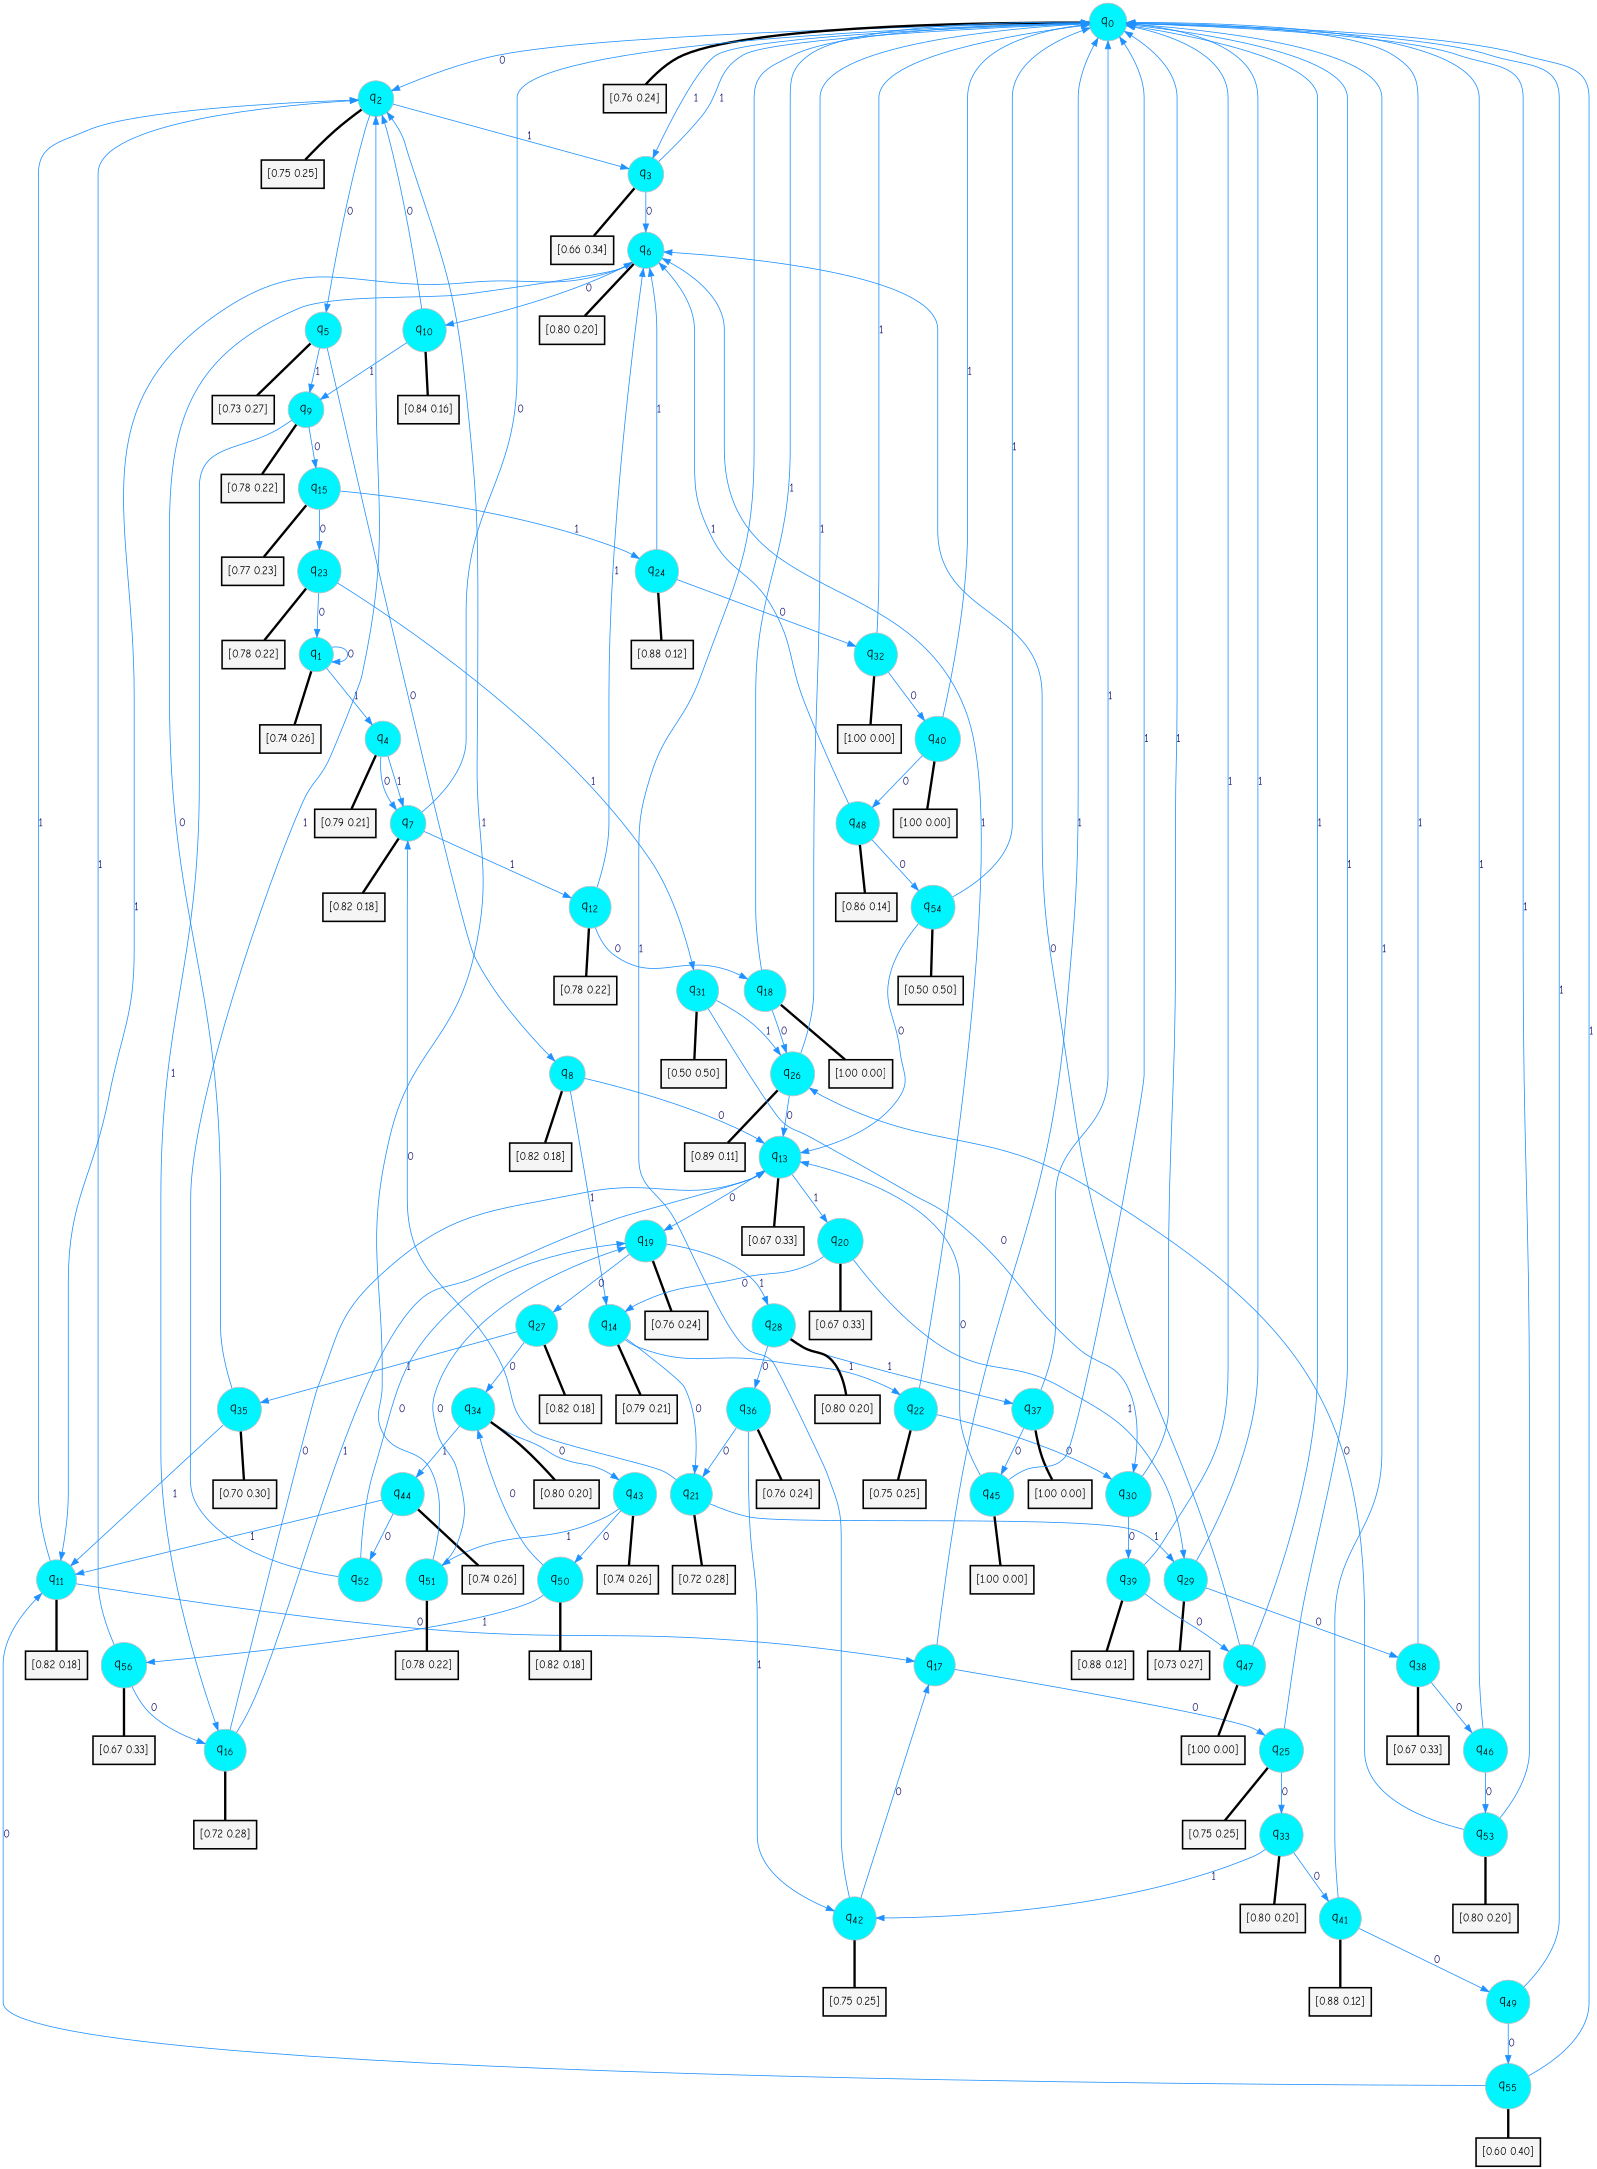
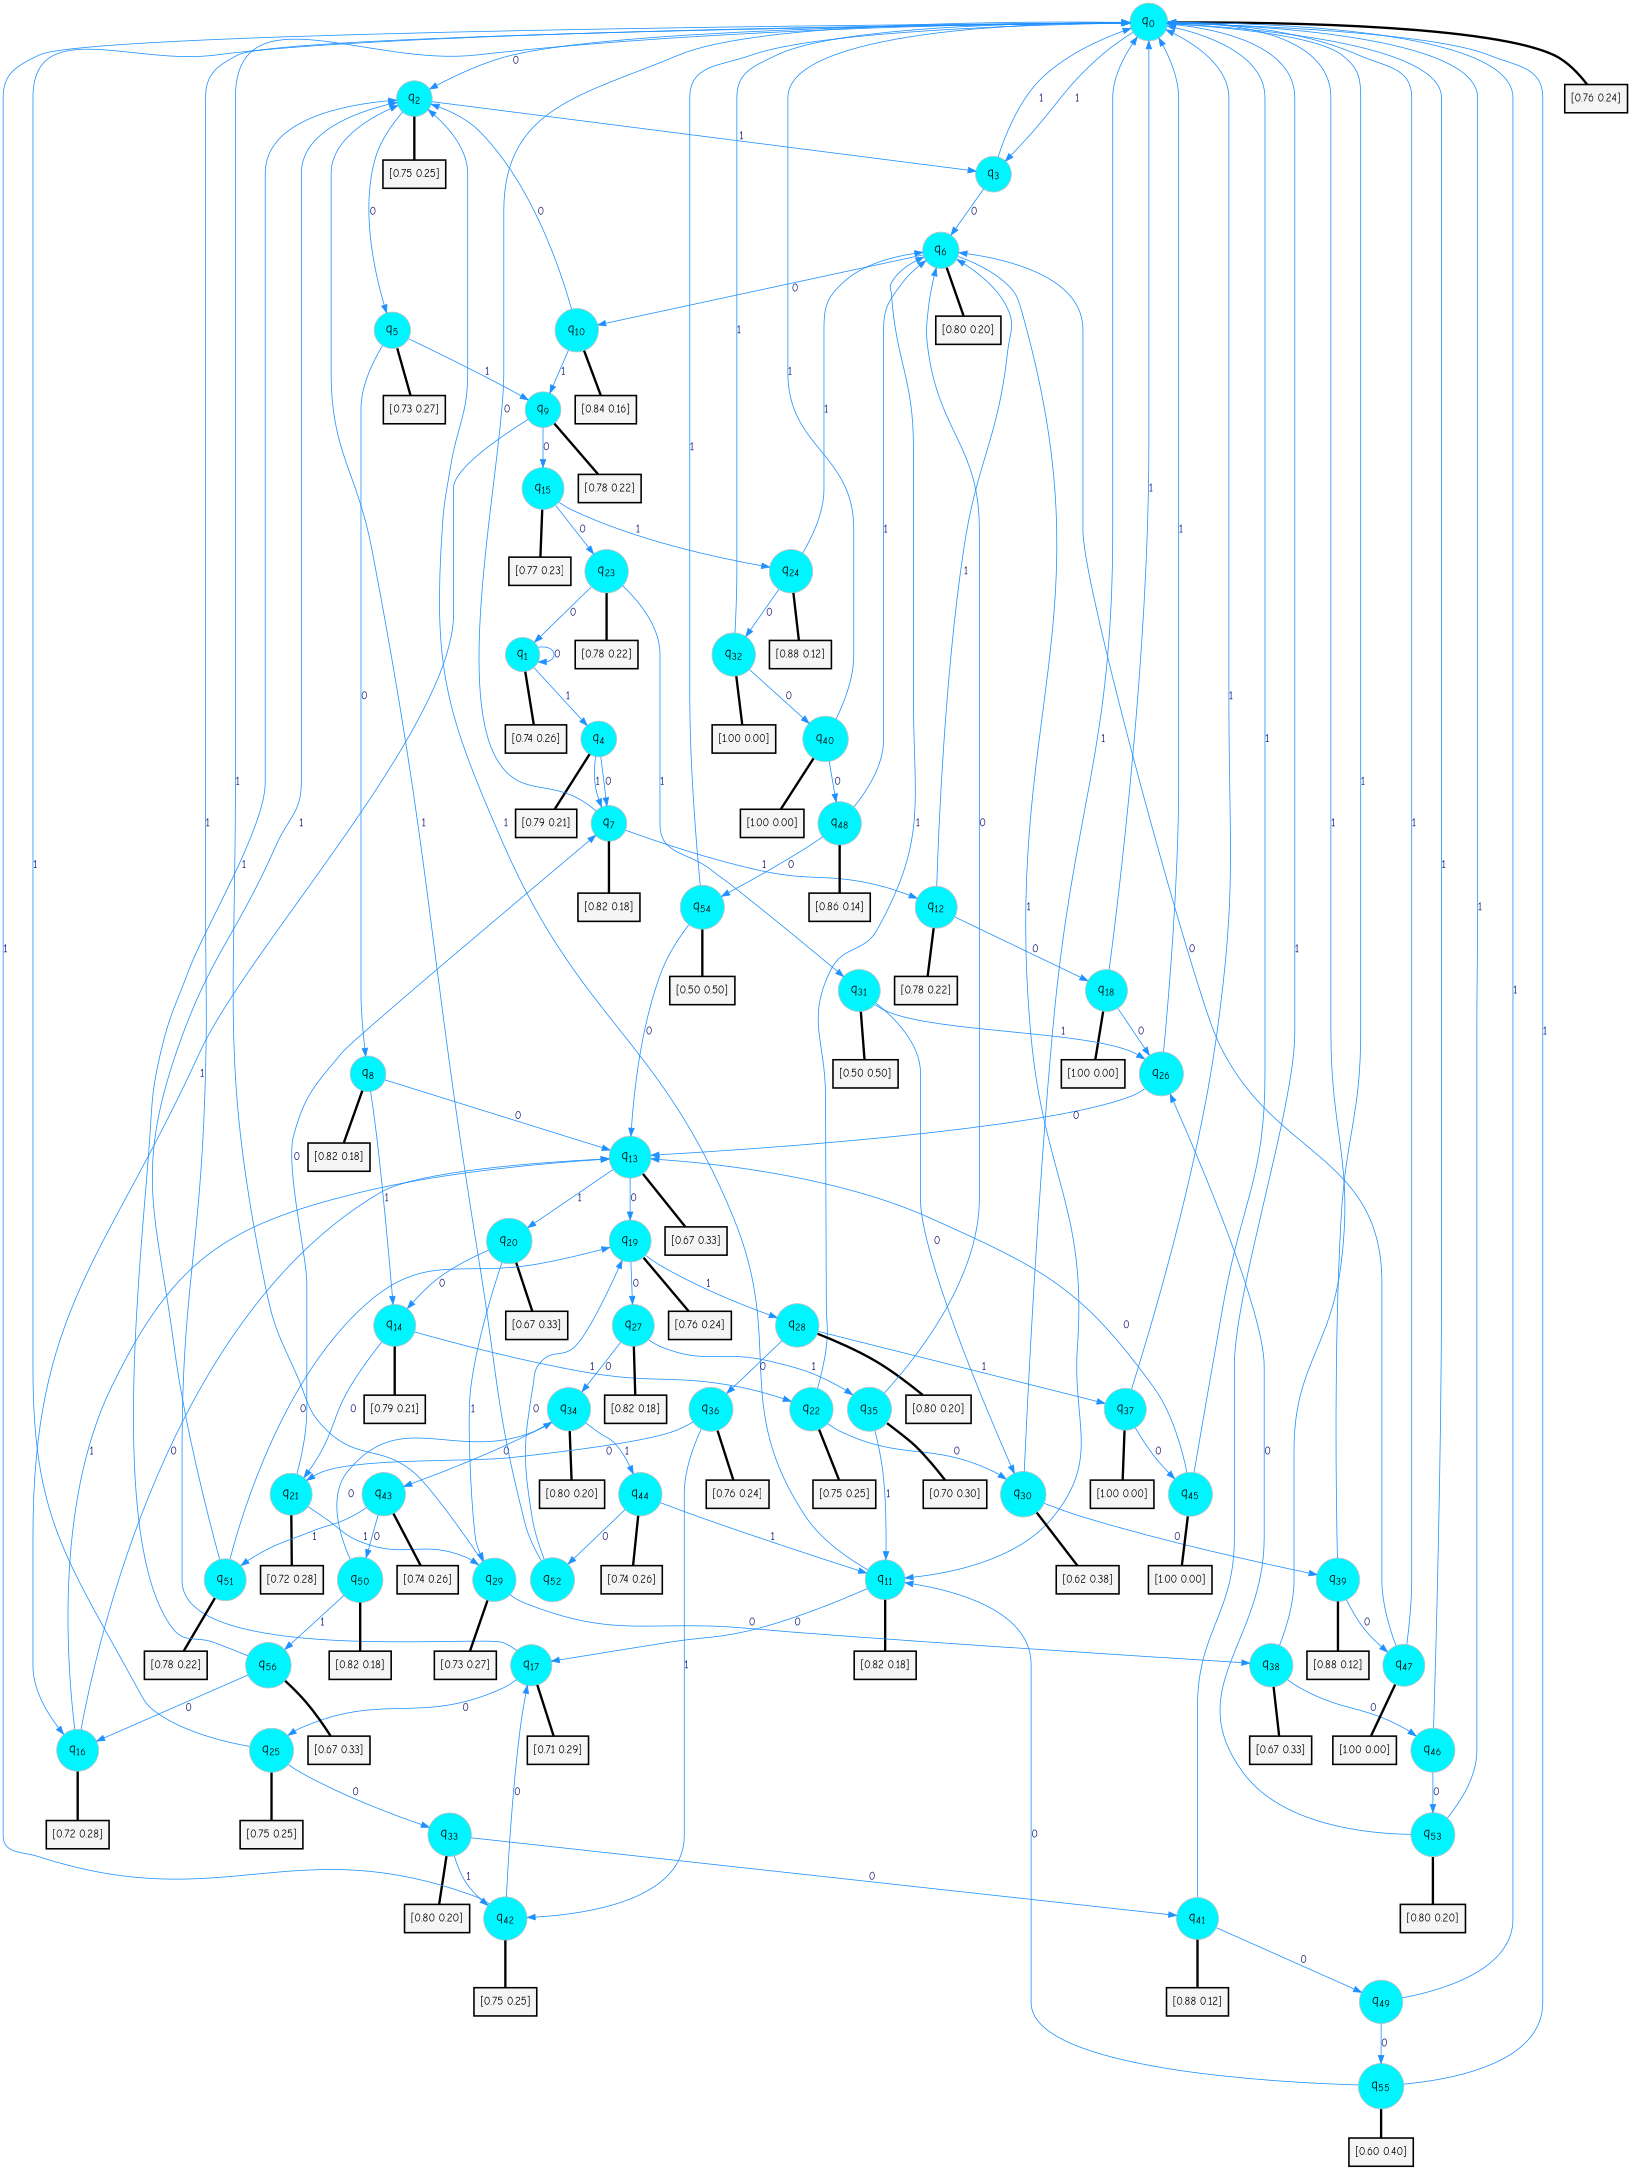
node "[0.66 0.34]": removed
node "[0.89 0.11]": removed
node "[0.62 0.38]": added
node "[0.71 0.29]": added
